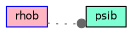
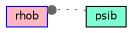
edge "rhob" -> "psib": reversed
